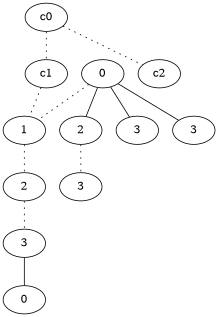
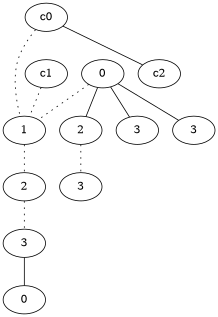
edge "c0" -- "c2": style dotted -> solid
edge "c0" -- "c1": now "c0" -- "1"
